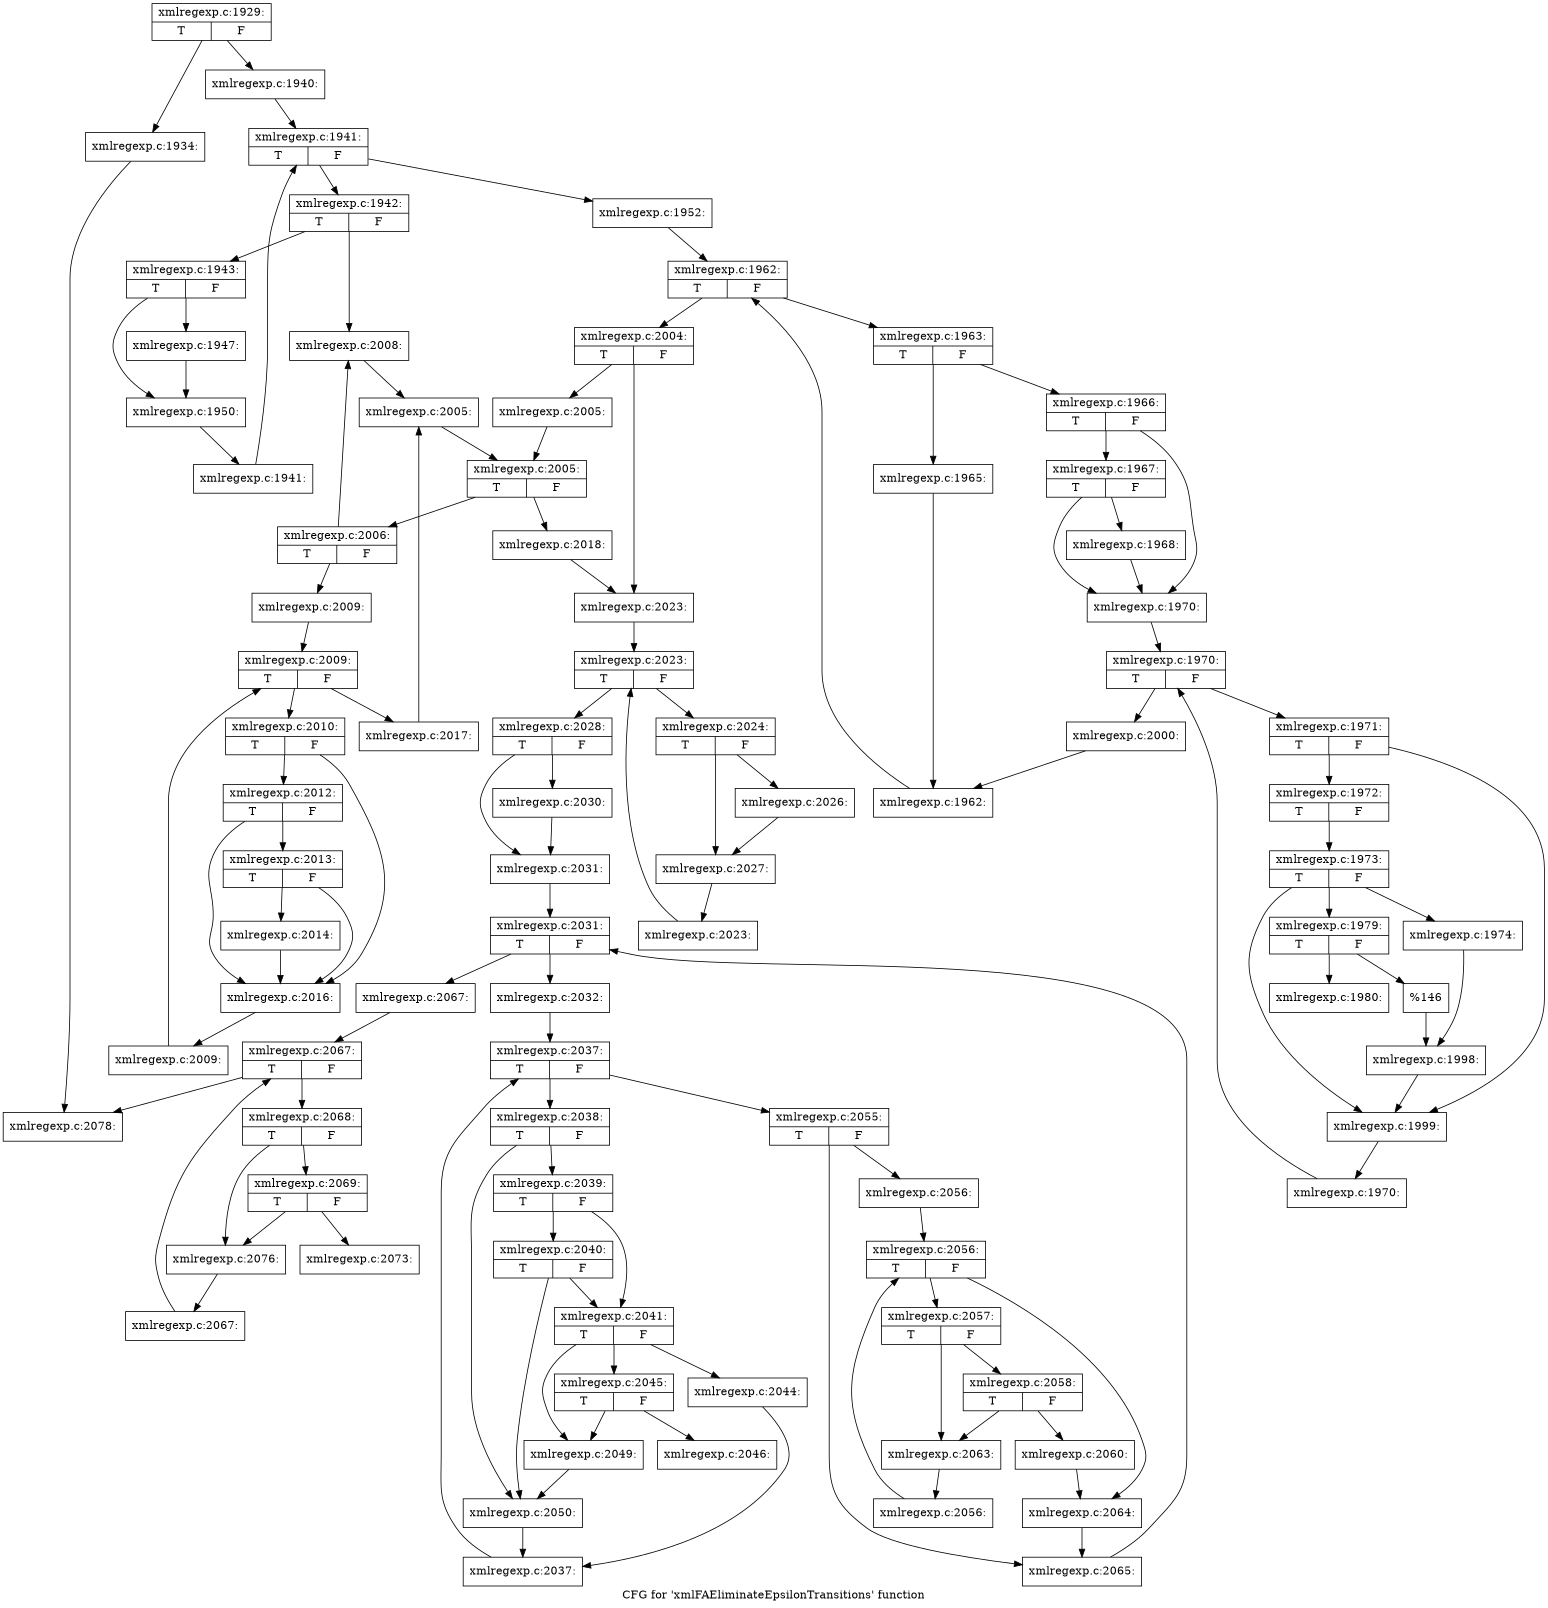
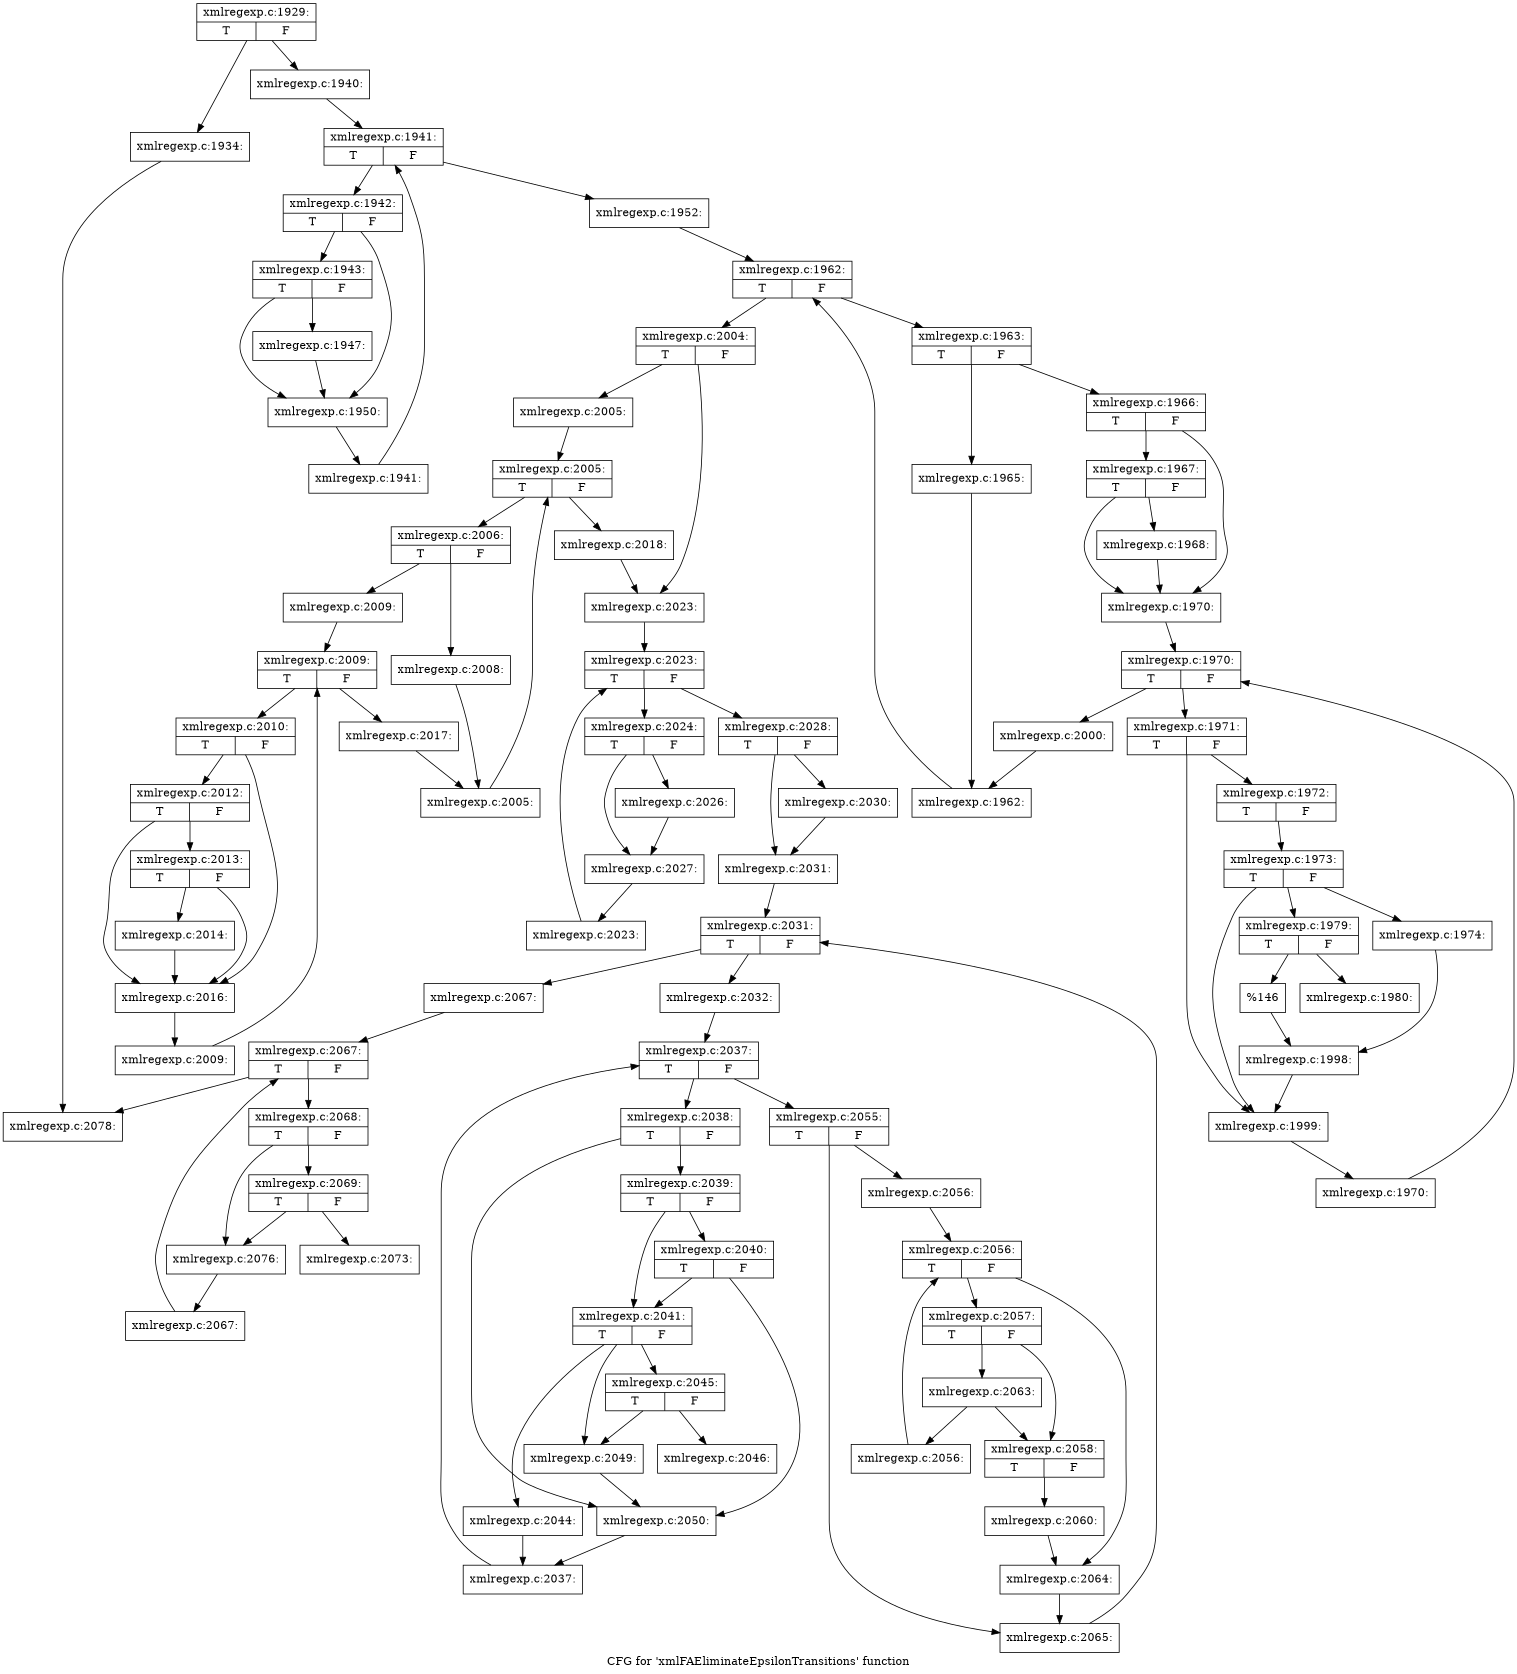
edge "xmlregexp.c:1942:" -> "xmlregexp.c:2008:": now "xmlregexp.c:1942:" -> "xmlregexp.c:1950:"
edge "xmlregexp.c:2058:" -> "xmlregexp.c:2063:": reversed
